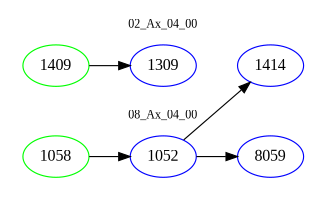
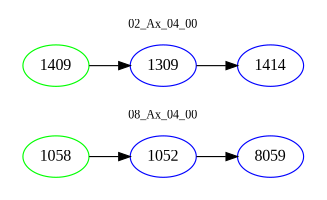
edge "1052" -> "1414": now "1309" -> "1414"
